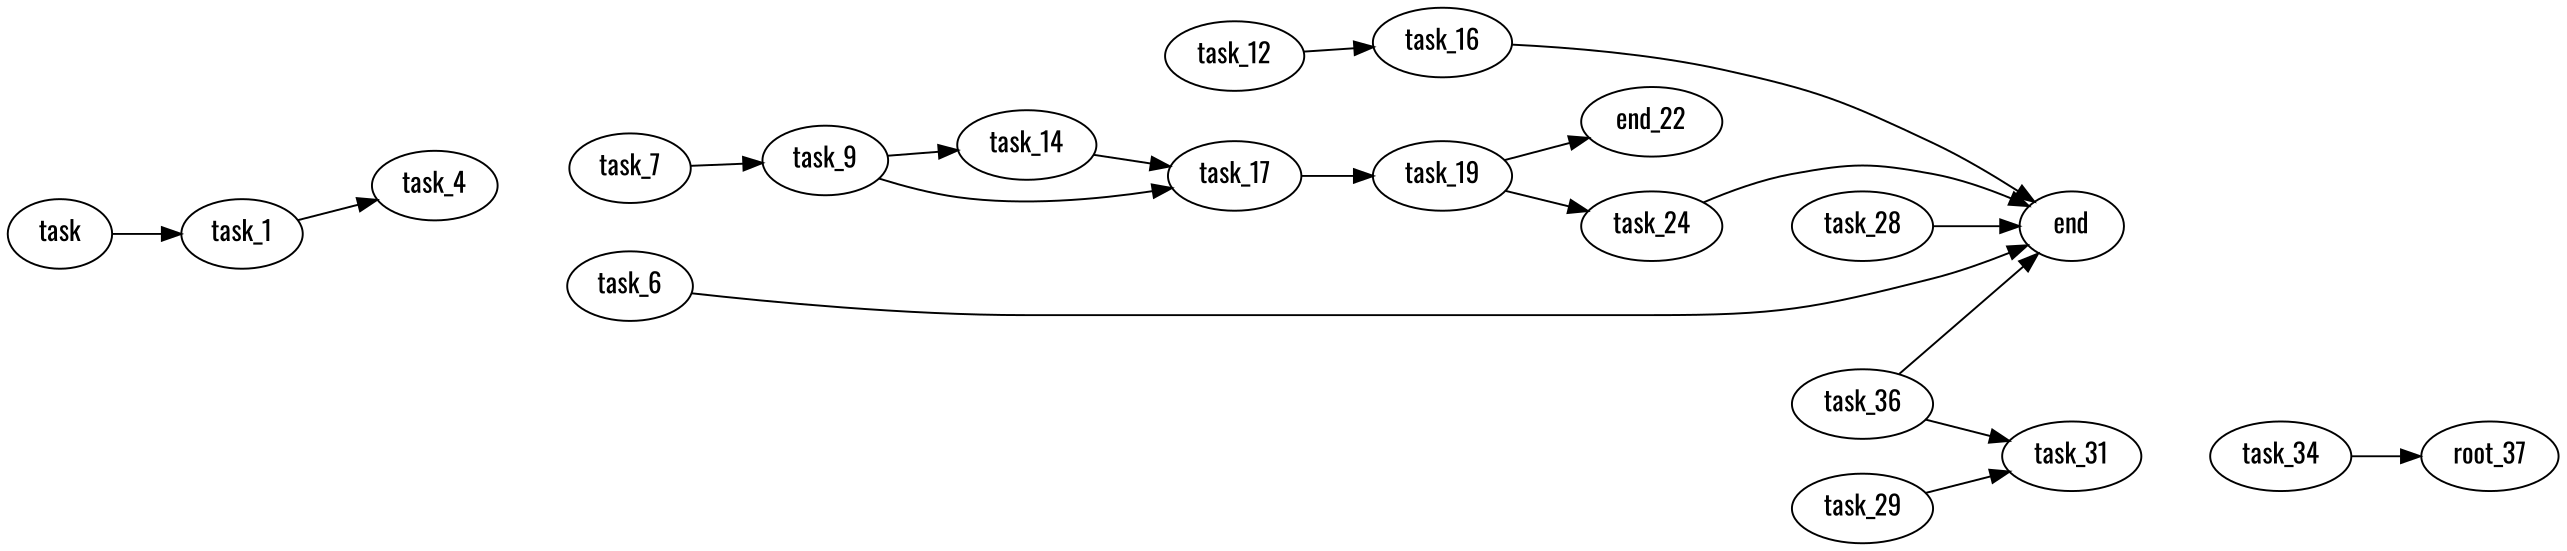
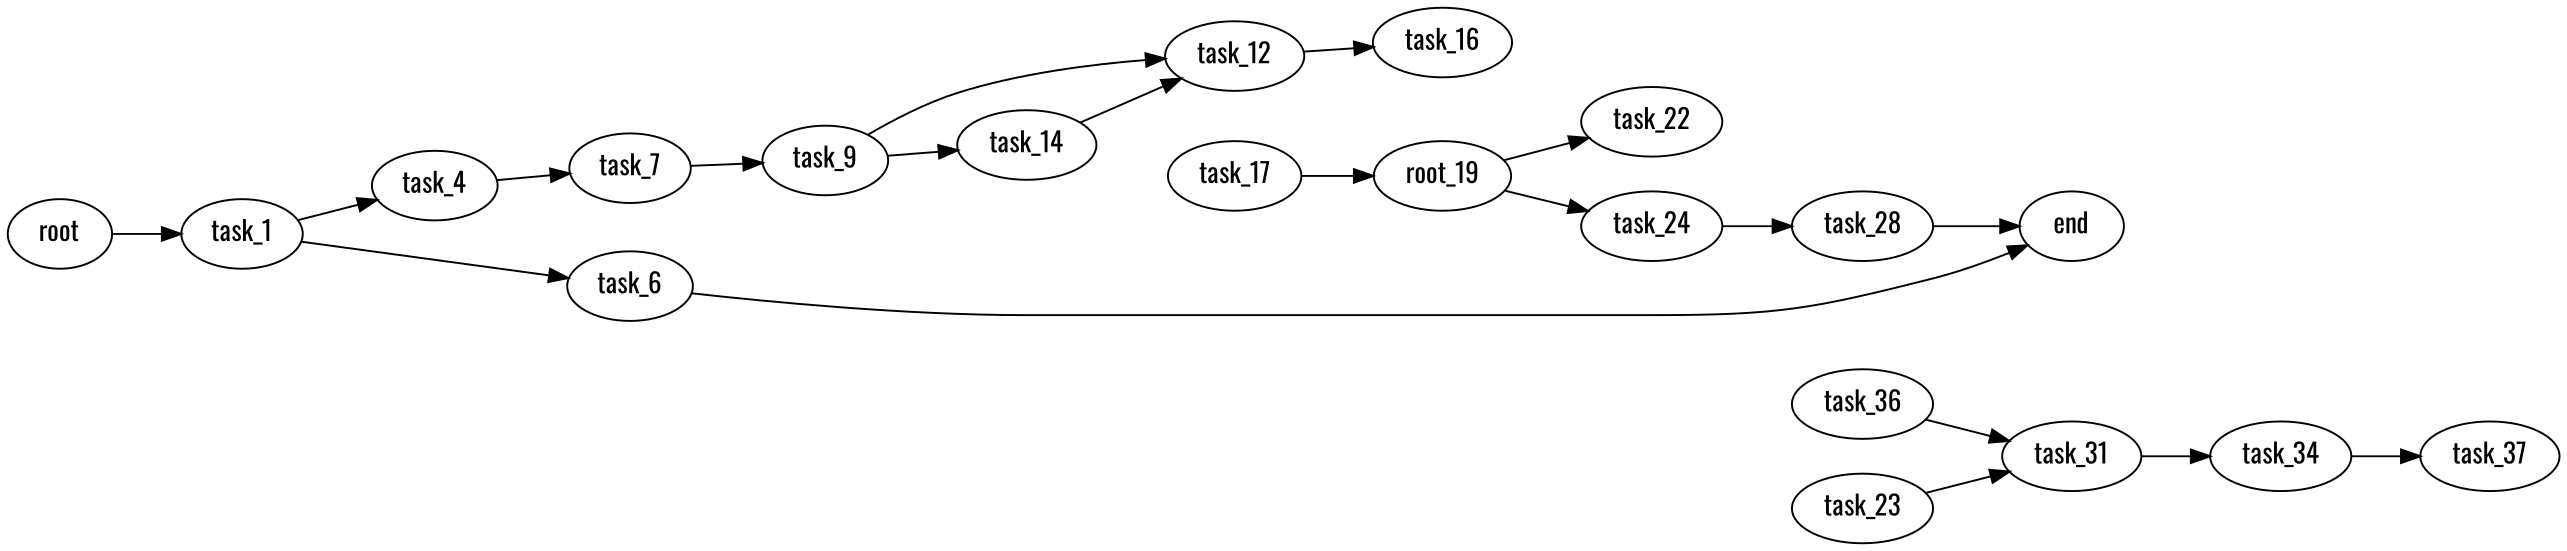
edge "task_16" -> "end": removed
node "end_22": label "end_22" -> "task_22"
edge "task_14" -> "task_17": now "task_14" -> "task_12"
edge "task_24" -> "end": now "task_24" -> "task_28"
node "task_19": label "task_19" -> "root_19"
edge "task_4" -> "task_7": added
edge "task_9" -> "task_17": now "task_9" -> "task_12"
node "task": label "task" -> "root"
edge "task_1" -> "task_6": added
edge "task_36" -> "end": removed
edge "task_31" -> "task_34": added
node "root_37": label "root_37" -> "task_37"
node "task_29": label "task_29" -> "task_23"
